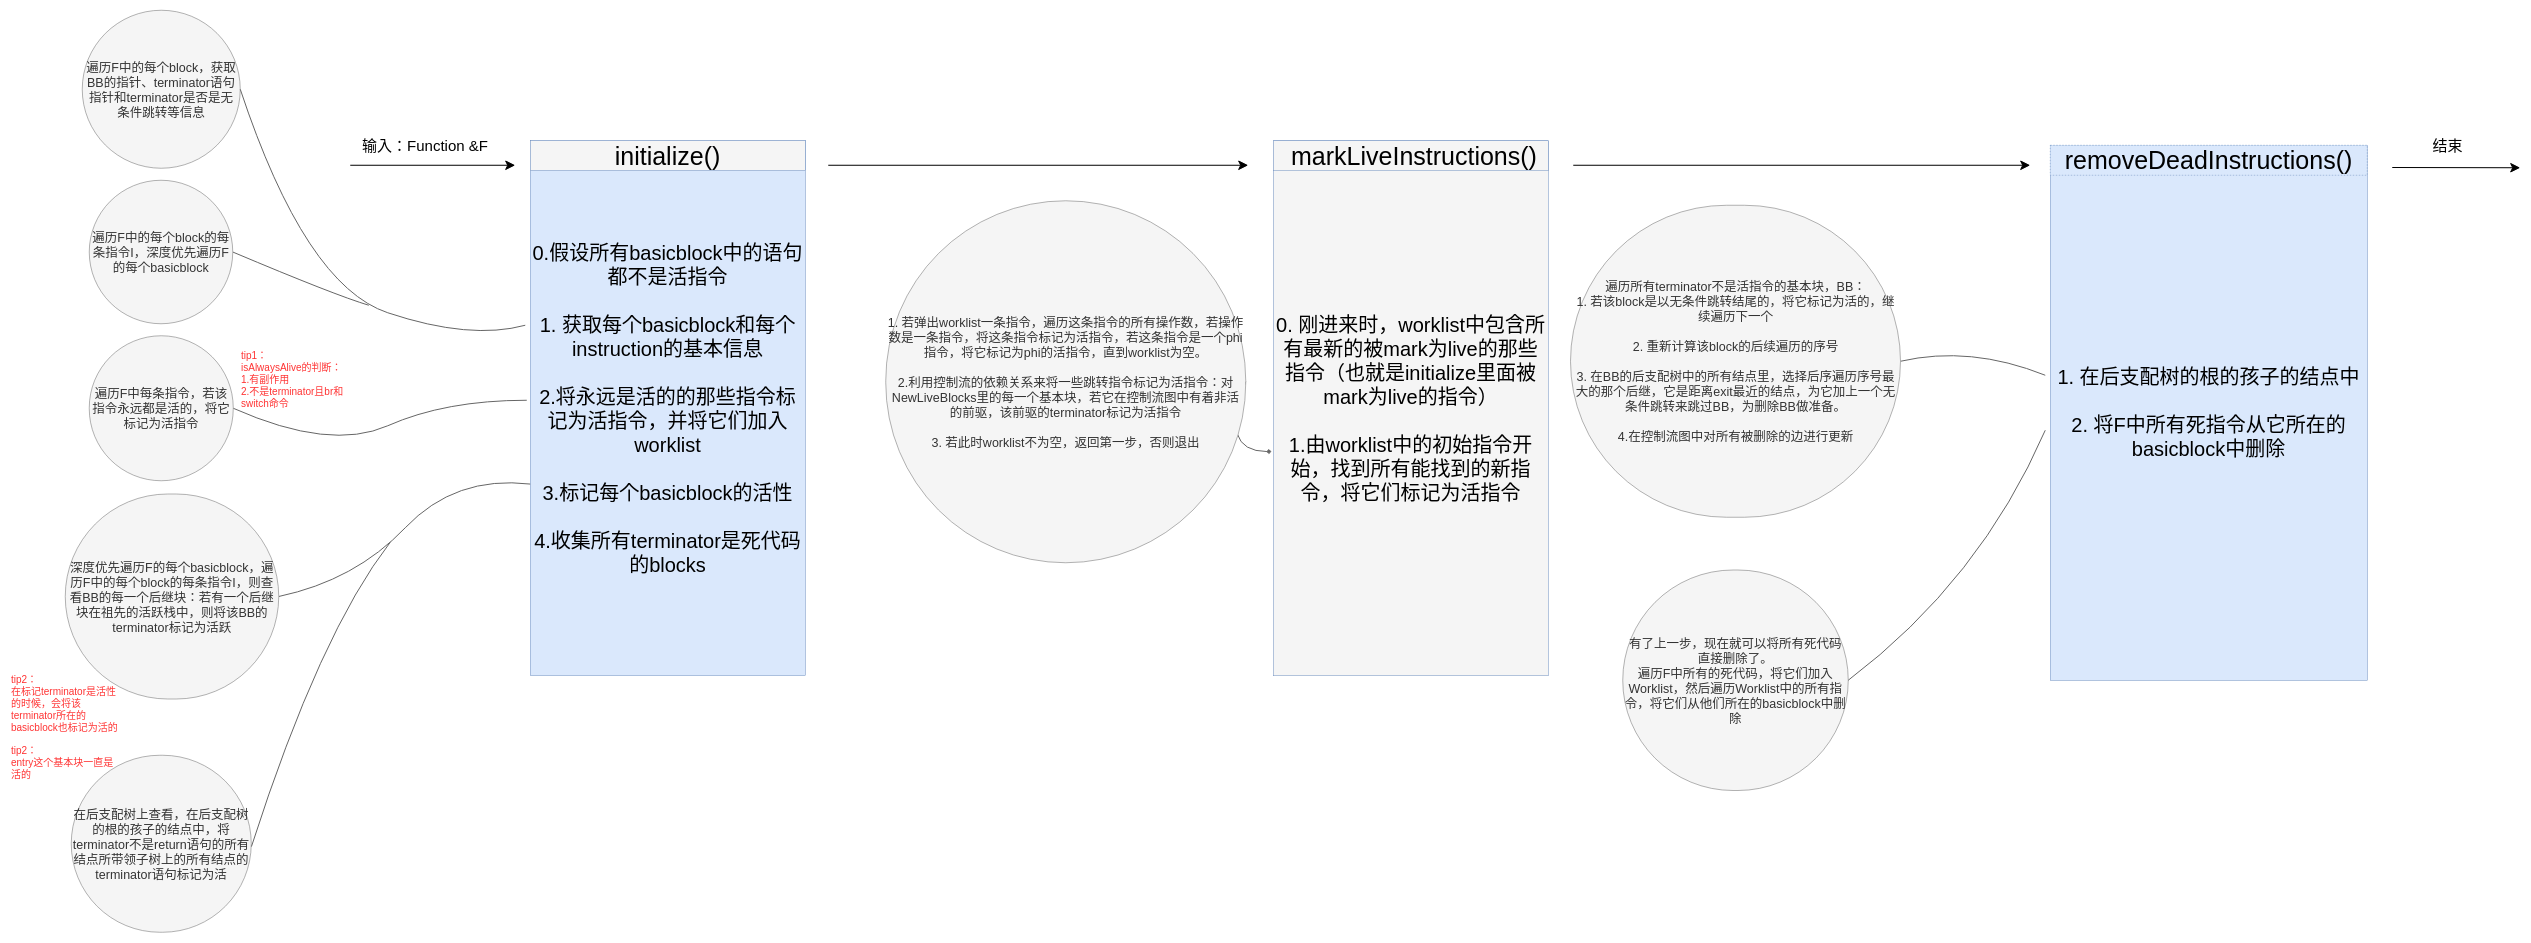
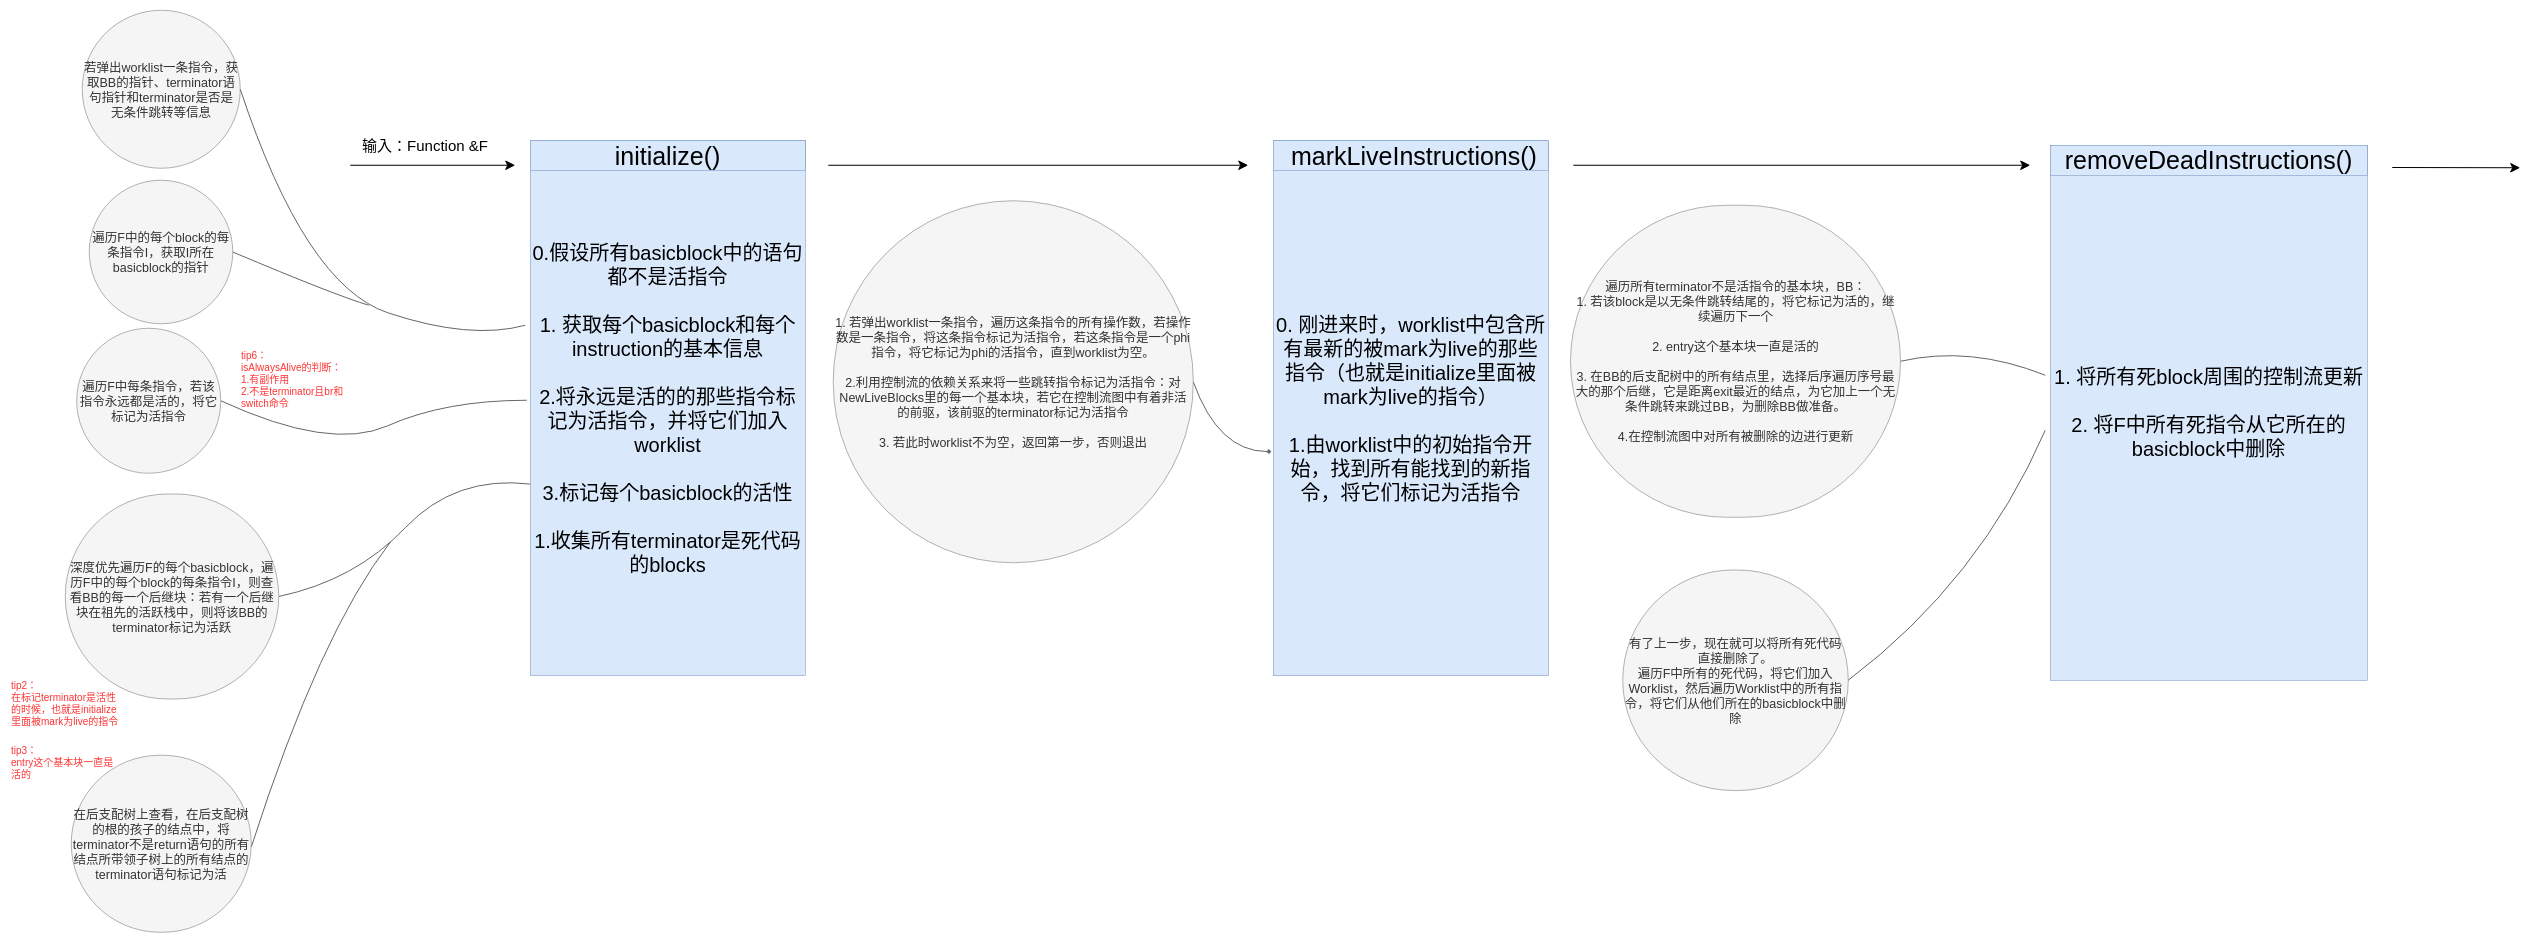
node "遍历F中的每个block，获取BB的指针、terminator语句指针和terminator是否是无条件跳转等信息": label "遍历F中的每个block，获取BB的指针、terminator语句指针和terminator是否是无条件跳转等信息" -> "若弹出worklist一条指令，获取BB的指针、terminator语句指针和terminator是否是无条件跳转等信息"
node "结束": removed
node "initialize()": fillcolor #f5f5f5 -> #dae8fc
node "markLiveInstructions()": fillcolor #f5f5f5 -> #dae8fc
node "removeDeadInstructions()": style dashed -> solid
node "遍历F中的每个block的每条指令I，深度优先遍历F的每个basicblock": label "遍历F中的每个block的每条指令I，深度优先遍历F的每个basicblock" -> "遍历F中的每个block的每条指令I，获取I所在basicblock的指针"
node "遍历所有terminator不是活指令的基本块，BB： 1. 若该block是以无条件跳转结尾的，将它标记为活的，继续遍历下一个 2. 重新计算该block的后续遍历的序号 3. 在BB的后支配树中的所有结点里，选择后序遍历序号最大的那个后继，它是距离exit最近的结点，为它加上一个无条件跳转来跳过BB，为删除BB做准备。 4.在控制流图中对所有被删除的边进行更新": label "遍历所有terminator不是活指令的基本块，BB： 1. 若该block是以无条件跳转结尾的，将它标记为活的，继续遍历下一个 2. 重新计算该block的后续遍历的序号 3. 在BB的后支配树中的所有结点里，选择后序遍历序号最大的那个后继，它是距离exit最近的结点，为它加上一个无条件跳转来跳过BB，为删除BB做准备。 4.在控制流图中对所有被删除的边进行更新" -> "遍历所有terminator不是活指令的基本块，BB： 1. 若该block是以无条件跳转结尾的，将它标记为活的，继续遍历下一个 2. entry这个基本块一直是活的 3. 在BB的后支配树中的所有结点里，选择后序遍历序号最大的那个后继，它是距离exit最近的结点，为它加上一个无条件跳转来跳过BB，为删除BB做准备。 4.在控制流图中对所有被删除的边进行更新"
node "tip1： isAlwaysAlive的判断： 1.有副作用 2.不是terminator且br和switch命令": label "tip1： isAlwaysAlive的判断： 1.有副作用 2.不是terminator且br和switch命令" -> "tip6： isAlwaysAlive的判断： 1.有副作用 2.不是terminator且br和switch命令"
node "1. 若弹出worklist一条指令，遍历这条指令的所有操作数，若操作数是一条指令，将这条指令标记为活指令，若这条指令是一个phi指令，将它标记为phi的活指令，直到worklist为空。2.利用控制流的依赖关系来将一些跳转指令标记为活指令：对NewLiveBlocks里的每一个基本块，若它在控制流图中有着非活的前驱，该前驱的terminator标记为活指令3. 若此时worklist不为空，返回第一步，否则退出": moved (1066, 382) -> (1013, 382)
node "遍历F中每条指令，若该指令永远都是活的，将它标记为活指令": moved (161, 408) -> (149, 401)
node "0.假设所有basicblock中的语句都不是活指令 1. 获取每个basicblock和每个instruction的基本信息2.将永远是活的的那些指令标记为活指令，并将它们加入worklist3.标记每个basicblock的活性4.收集所有terminator是死代码的blocks": label "0.假设所有basicblock中的语句都不是活指令 1. 获取每个basicblock和每个instruction的基本信息2.将永远是活的的那些指令标记为活指令，并将它们加入worklist3.标记每个basicblock的活性4.收集所有terminator是死代码的blocks" -> "0.假设所有basicblock中的语句都不是活指令 1. 获取每个basicblock和每个instruction的基本信息2.将永远是活的的那些指令标记为活指令，并将它们加入worklist3.标记每个basicblock的活性1.收集所有terminator是死代码的blocks"
node "0. 刚进来时，worklist中包含所有最新的被mark为live的那些指令（也就是initialize里面被mark为live的指令） 1.由worklist中的初始指令开始，找到所有能找到的新指令，将它们标记为活指令": fillcolor #f5f5f5 -> #dae8fc
node "1. 在后支配树的根的孩子的结点中 2. 将F中所有死指令从它所在的basicblock中删除": label "1. 在后支配树的根的孩子的结点中 2. 将F中所有死指令从它所在的basicblock中删除" -> "1. 将所有死block周围的控制流更新 2. 将F中所有死指令从它所在的basicblock中删除"
node "tip2： 在标记terminator是活性的时候，会将该terminator所在的basicblock也标记为活的": label "tip2： 在标记terminator是活性的时候，会将该terminator所在的basicblock也标记为活的" -> "tip2： 在标记terminator是活性的时候，也就是initialize里面被mark为live的指令"
node "tip2： entry这个基本块一直是活的": label "tip2： entry这个基本块一直是活的" -> "tip3： entry这个基本块一直是活的"
